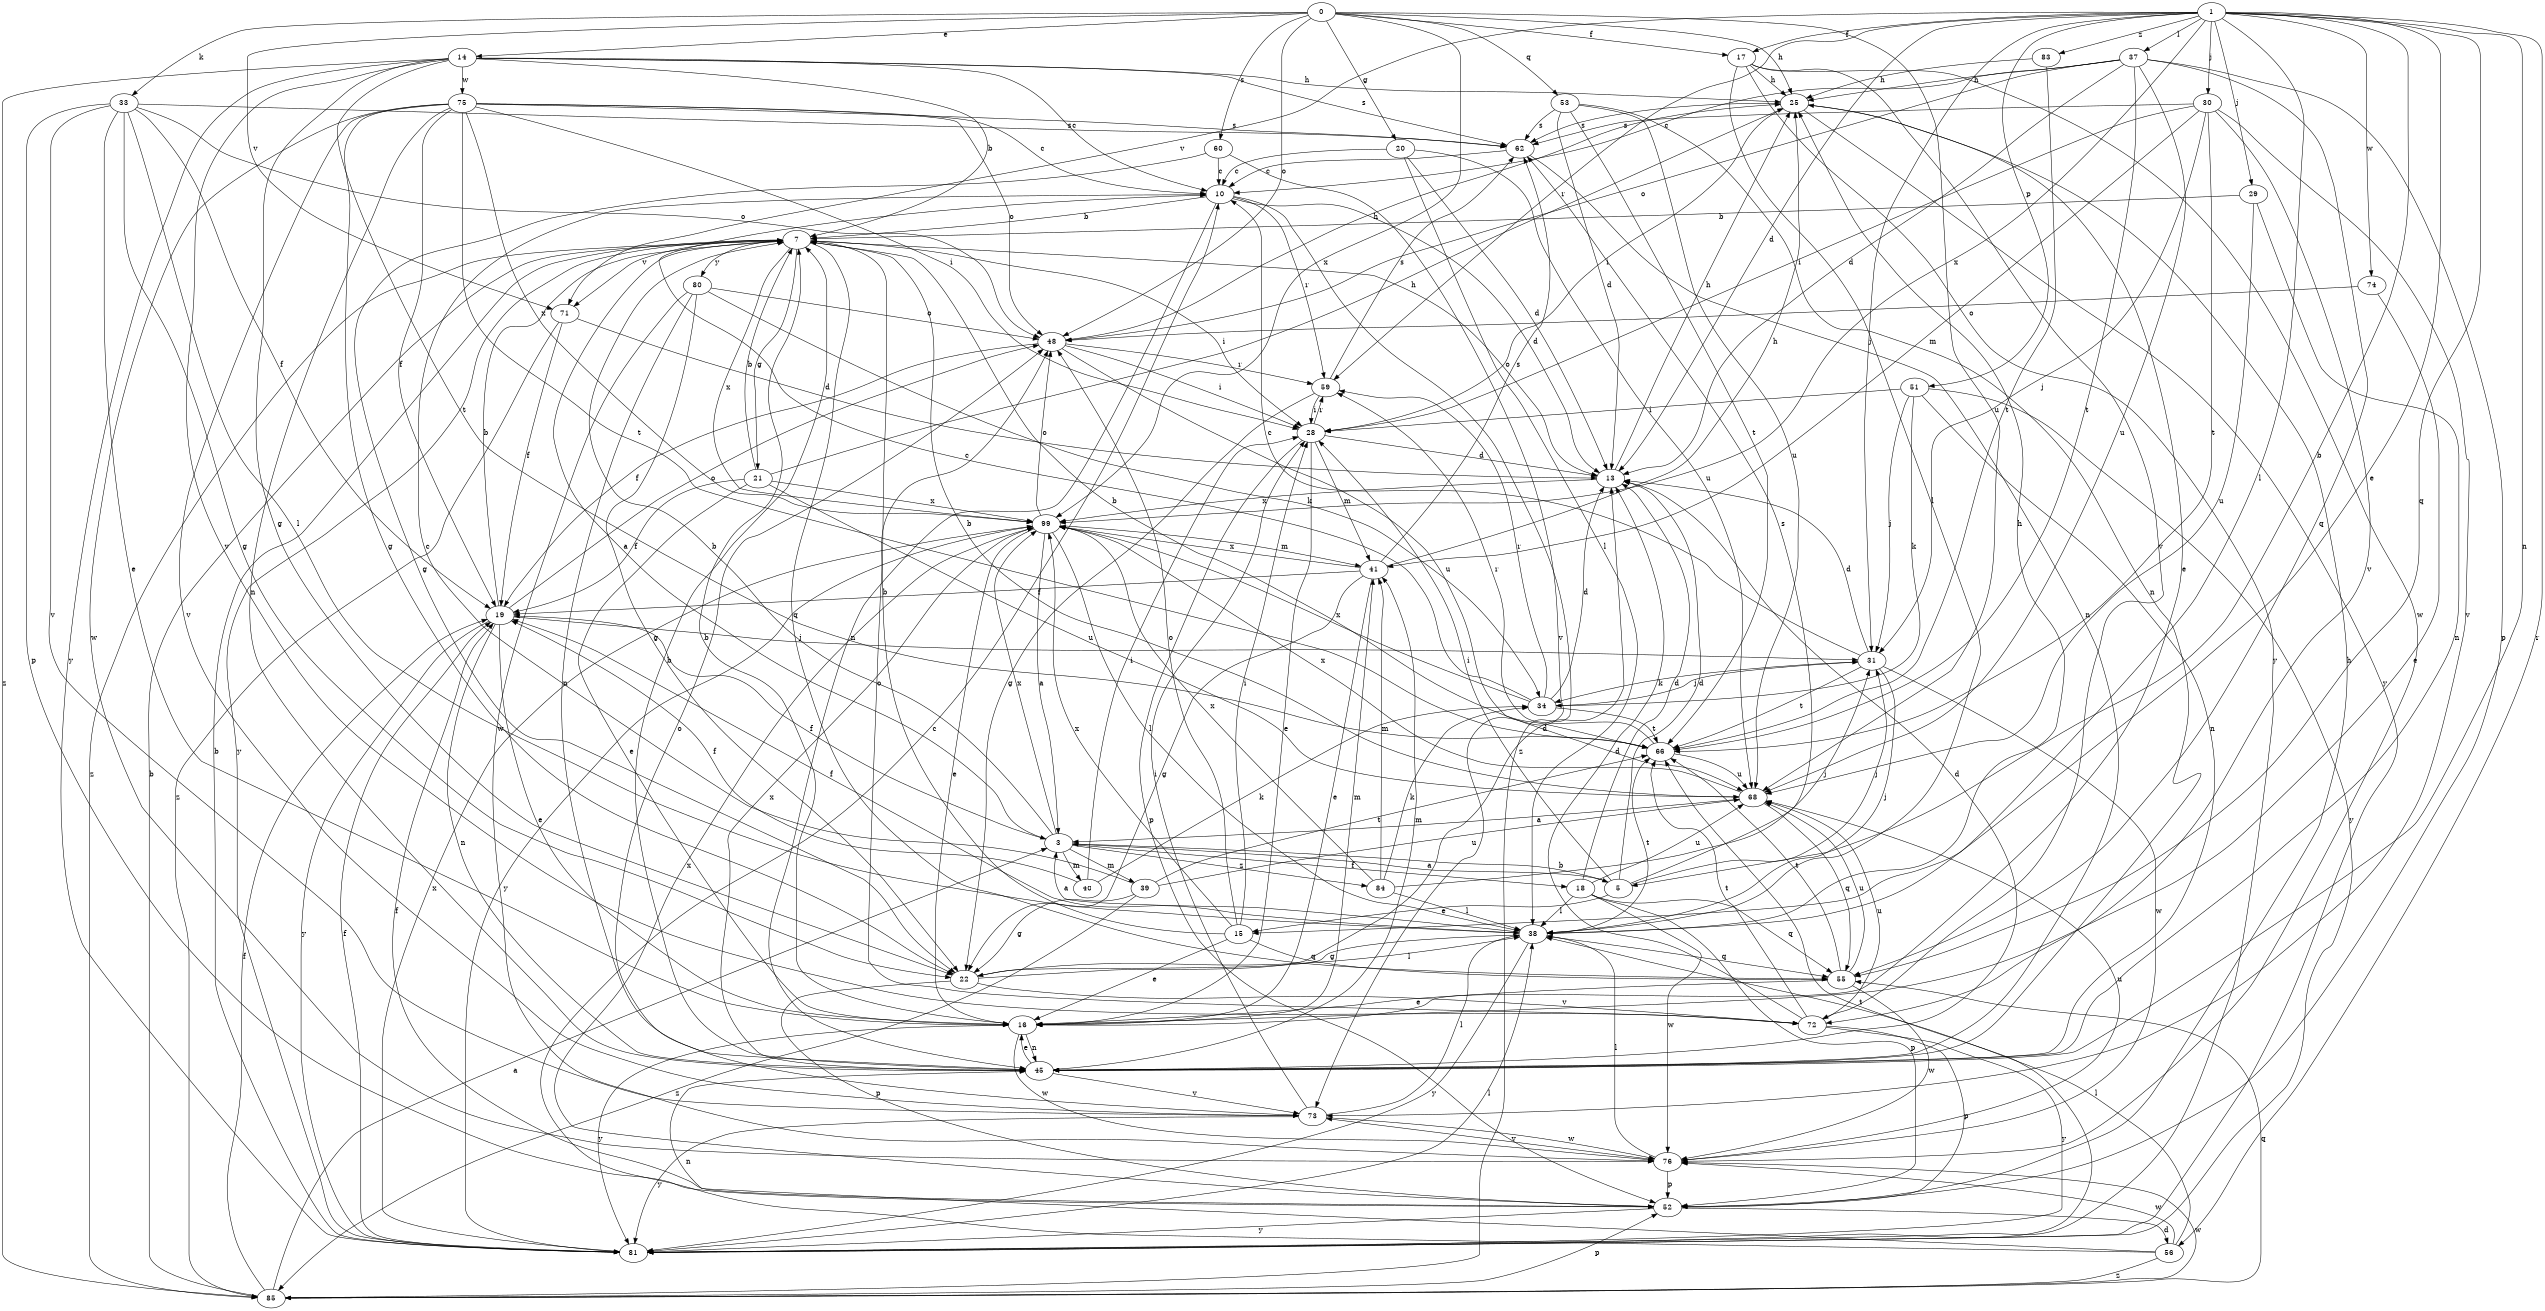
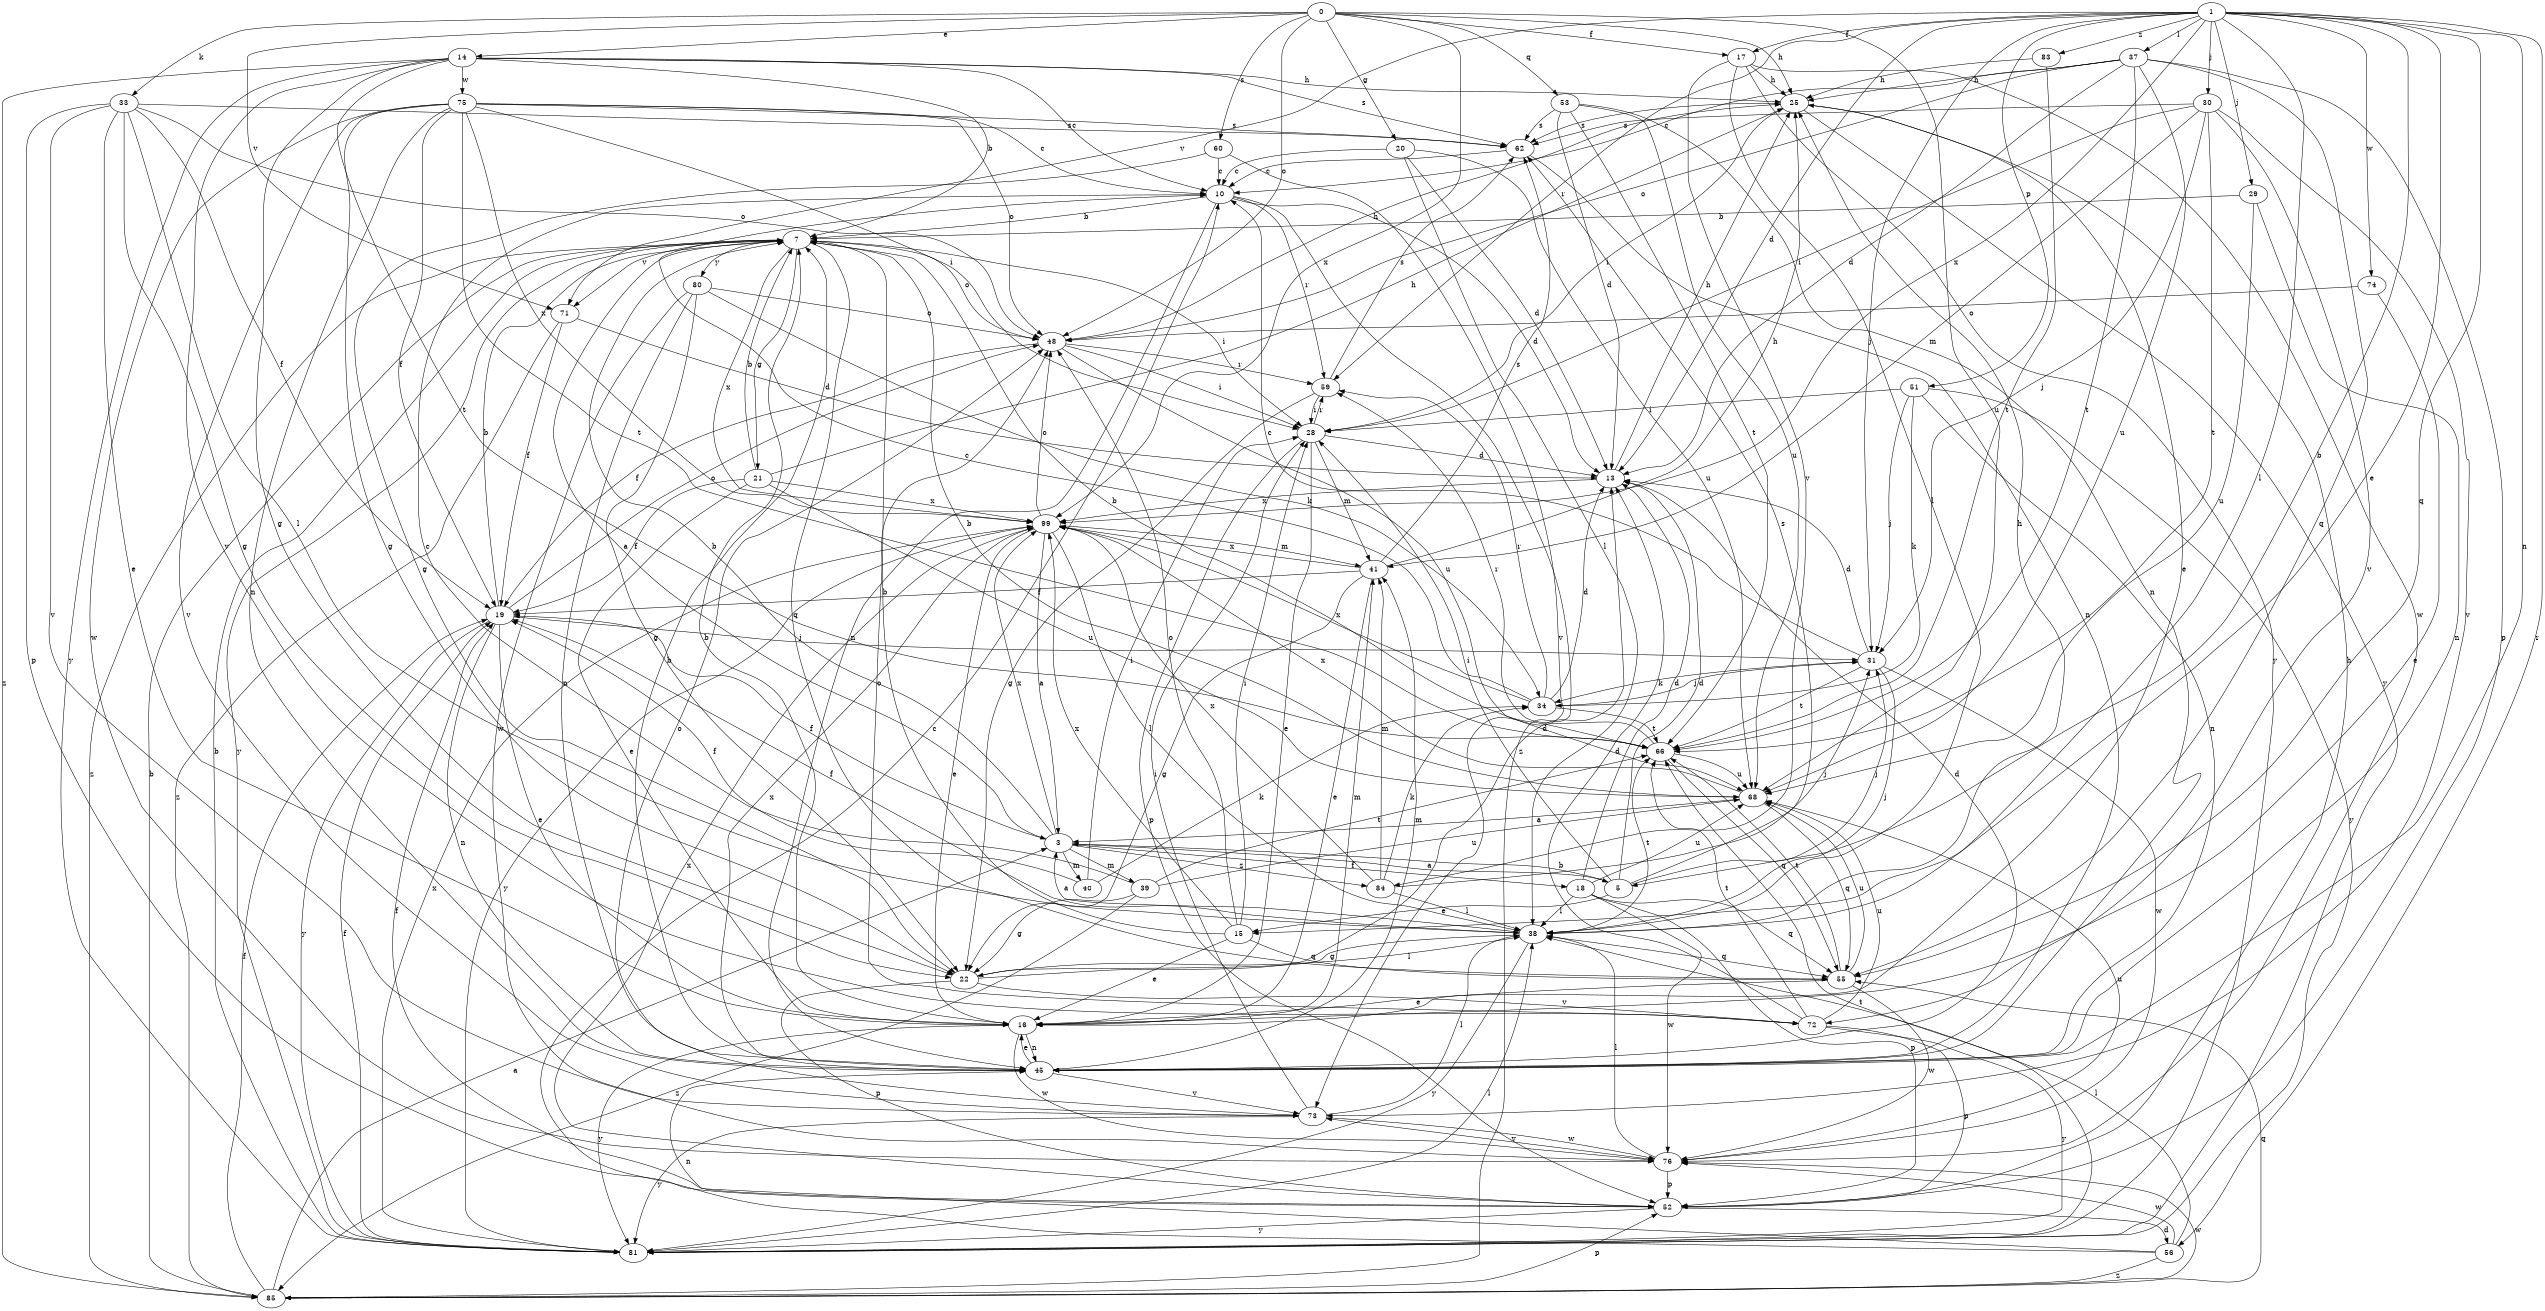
edge "7" -> "13": now "7" -> "48"
edge "17" -> "72": now "17" -> "84"
edge "66" -> "55": added, label "q"
